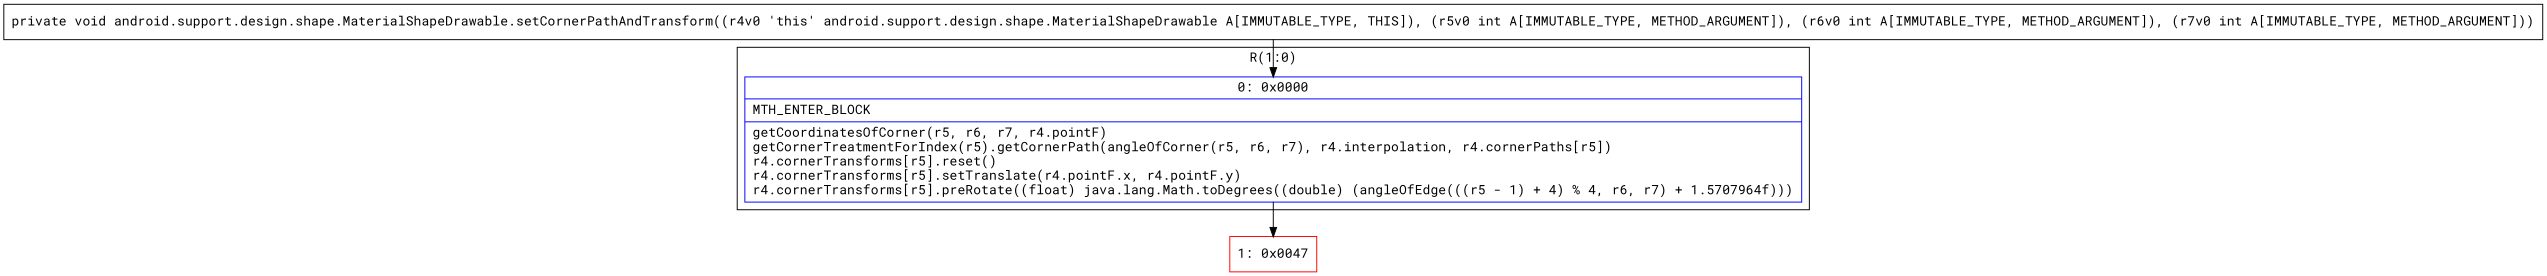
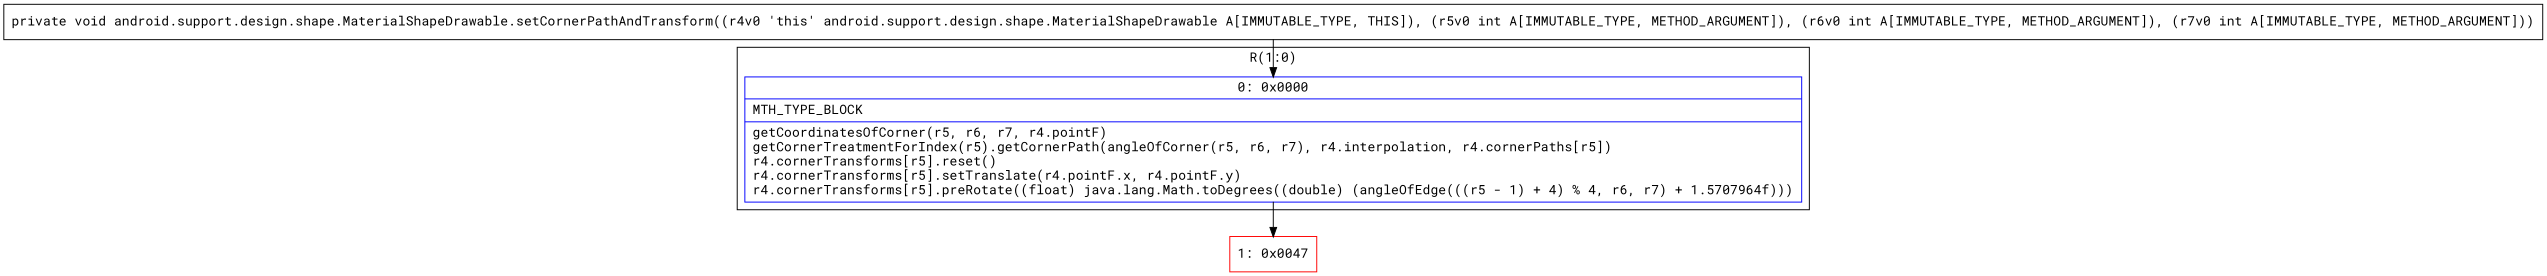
node "0: 0x0000": text "MTH_ENTER_BLOCK" -> "MTH_TYPE_BLOCK"
